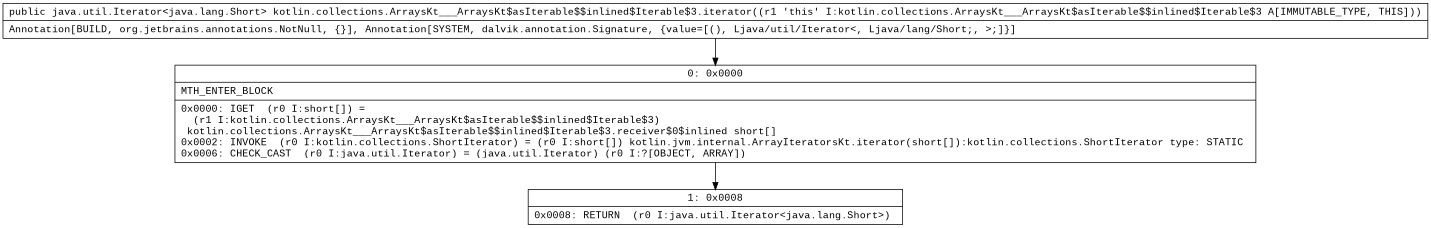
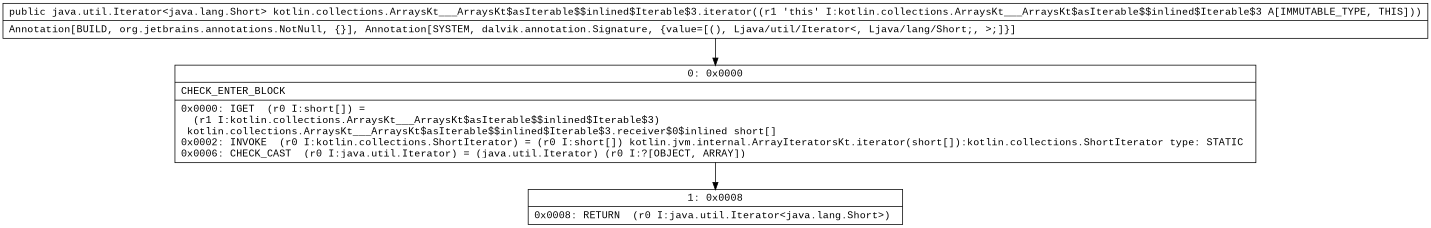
node "0: 0x0000": text "MTH_ENTER_BLOCK" -> "CHECK_ENTER_BLOCK"
